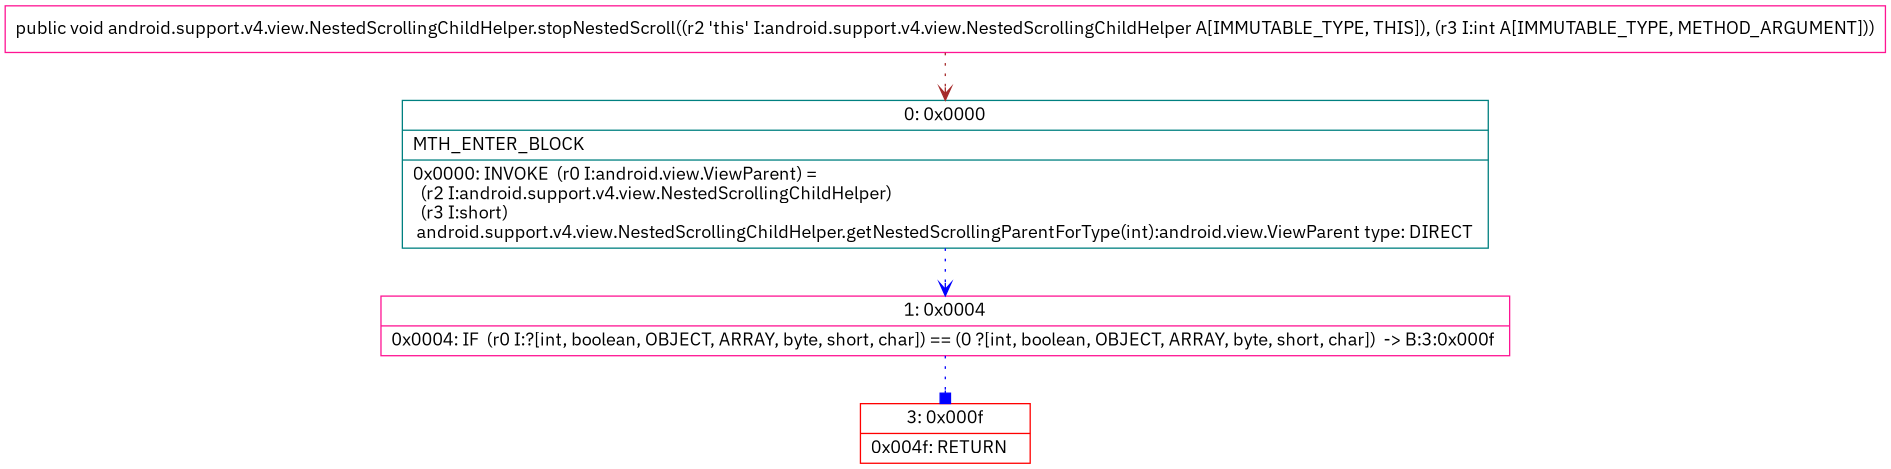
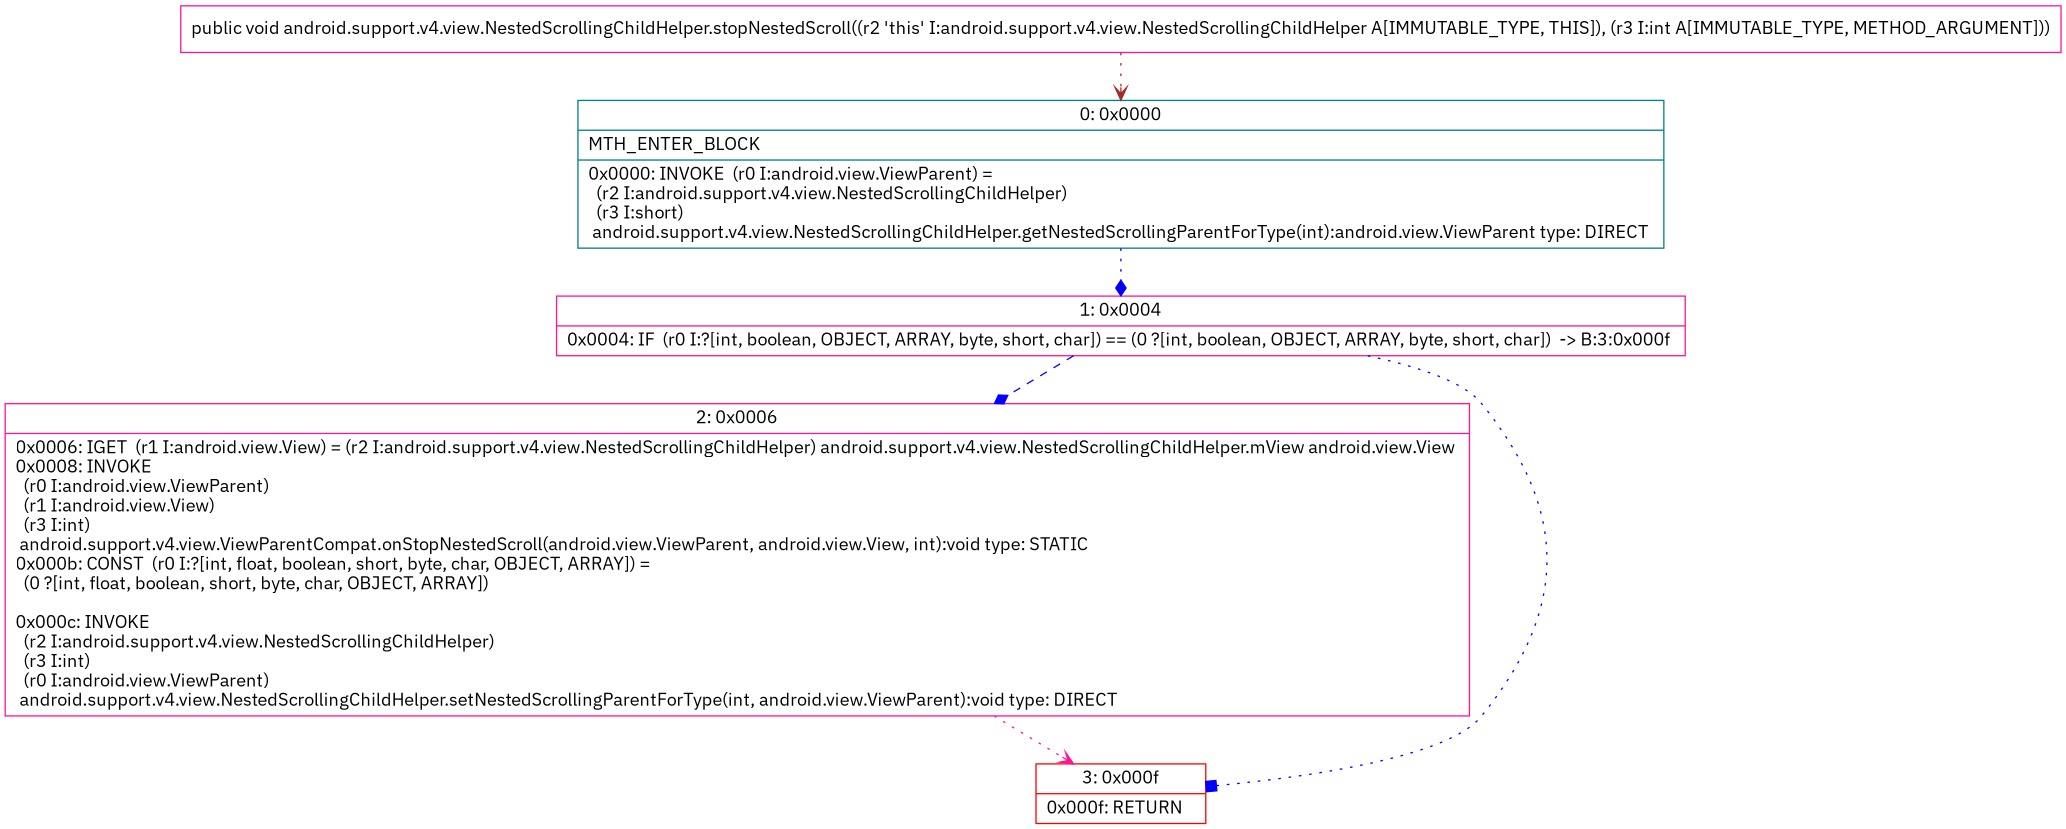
edge "0: 0x0000" -> "1: 0x0004": arrowhead vee -> diamond
node "3: 0x000f": text "0x004f: RETURN" -> "0x000f: RETURN"
node "2: 0x0006": added
